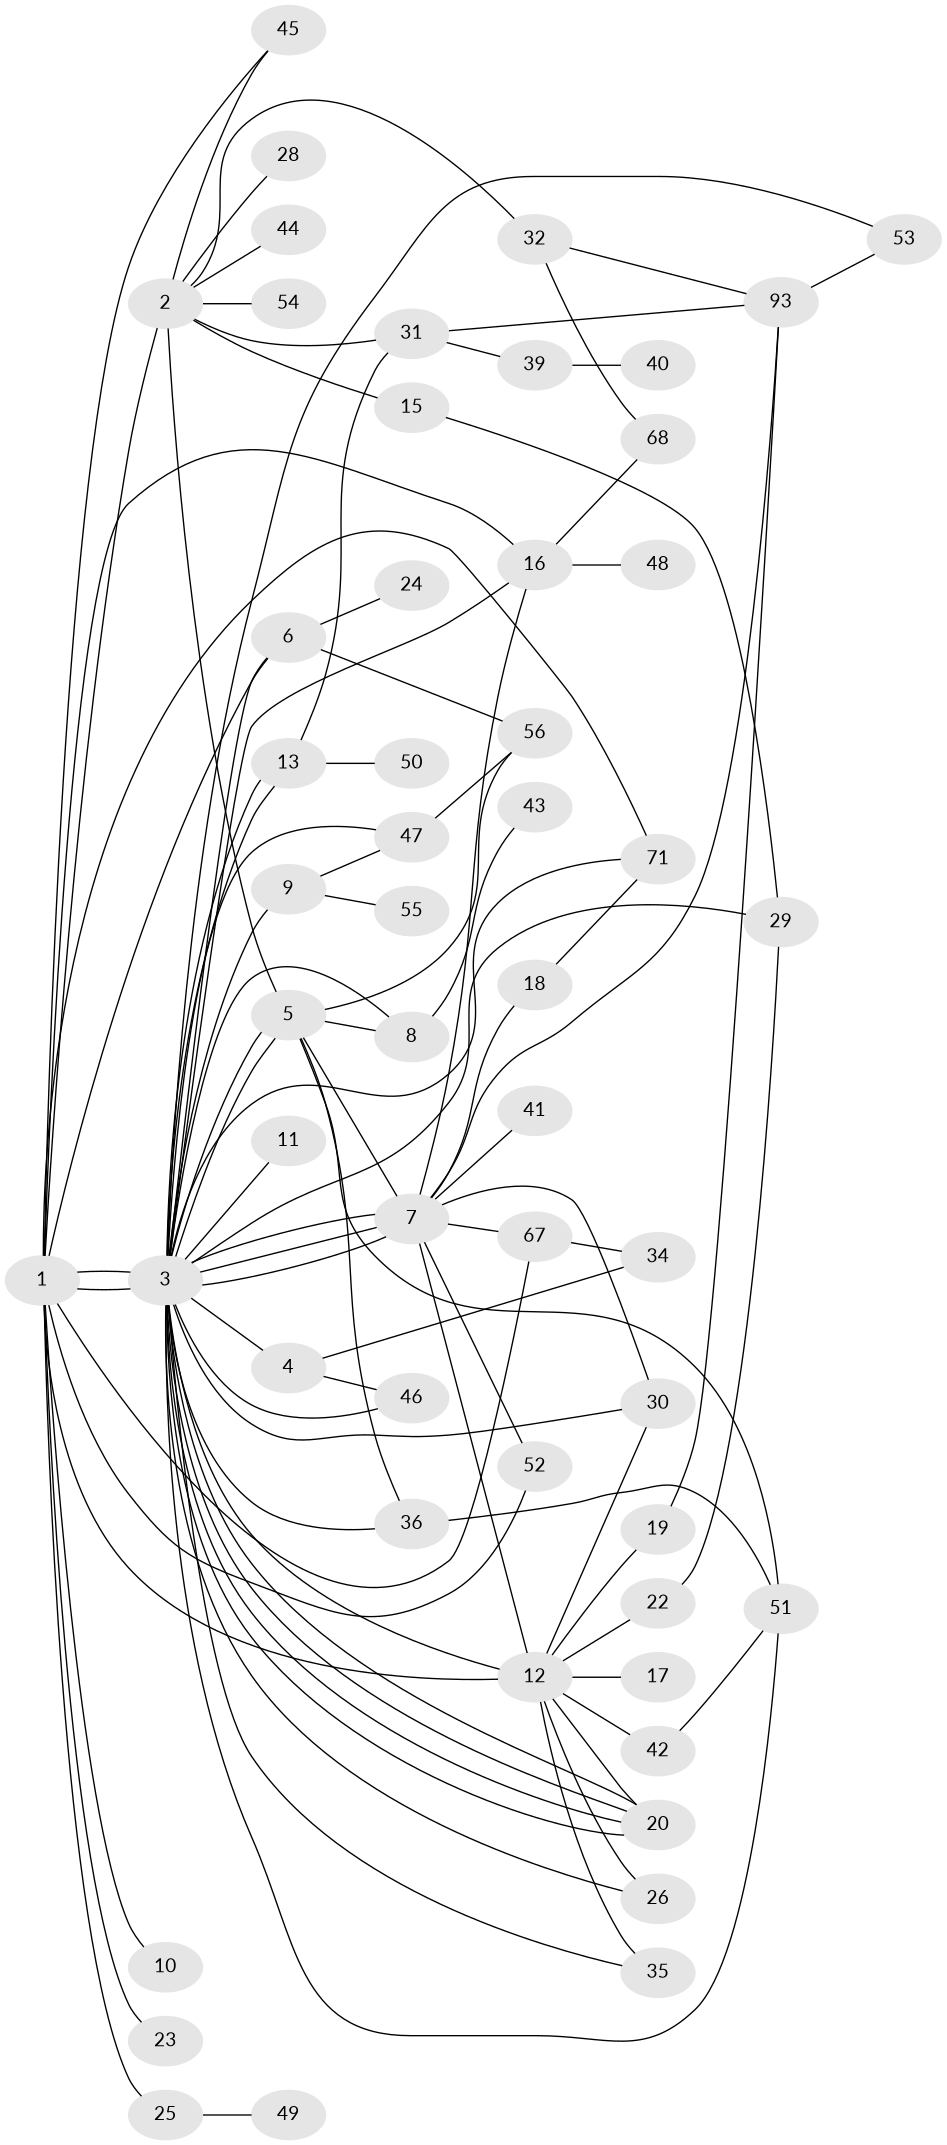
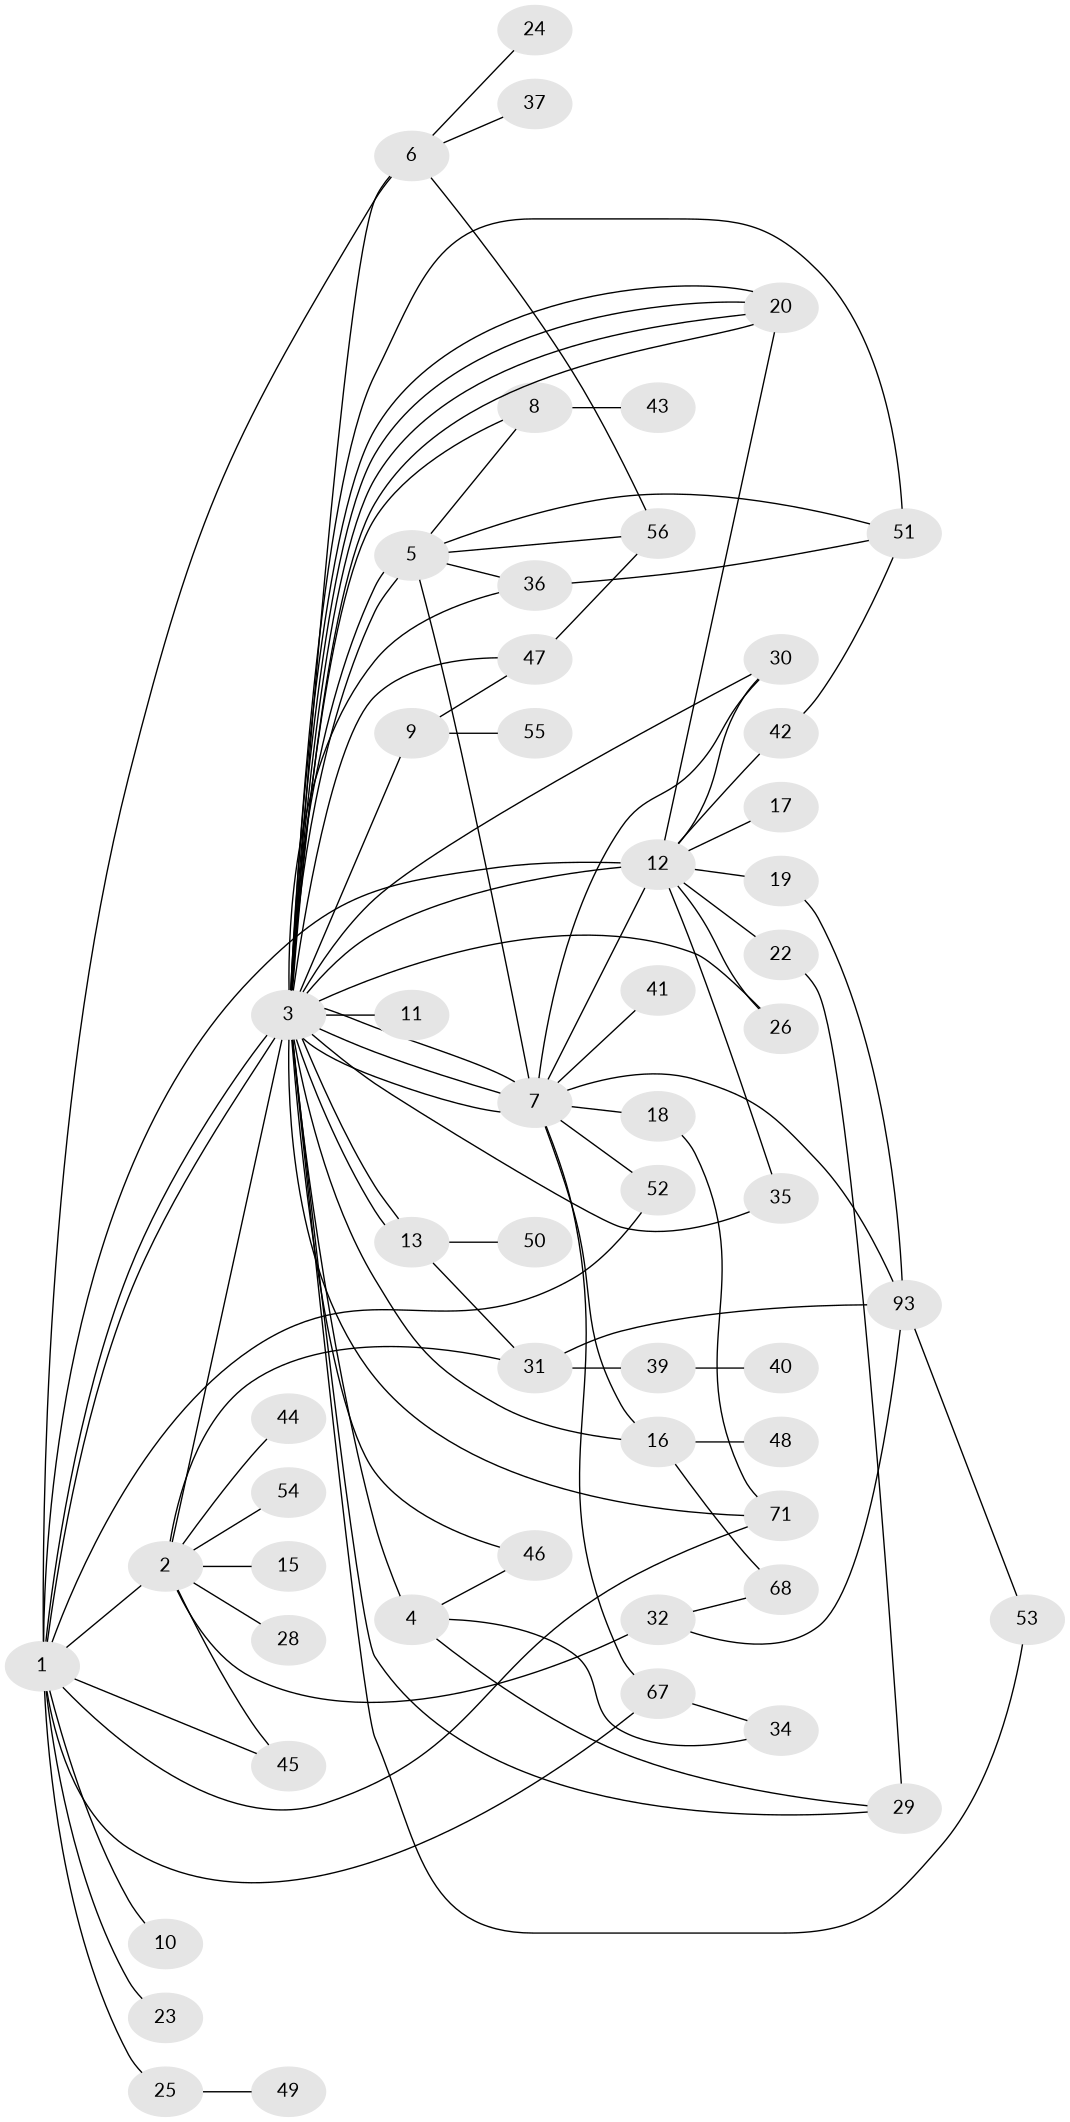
node "37": added
edge "15" -- "29": now "4" -- "29"
edge "2" -- "5": now "2" -- "3"
edge "16" -- "1": removed
